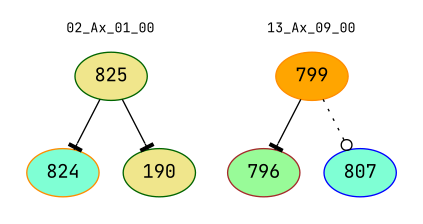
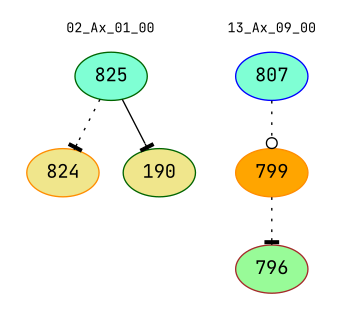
node "825": fillcolor khaki -> aquamarine
edge "799" -> "807": reversed
edge "825" -> "824": style solid -> dotted
edge "799" -> "796": style solid -> dotted
node "824": fillcolor aquamarine -> khaki
